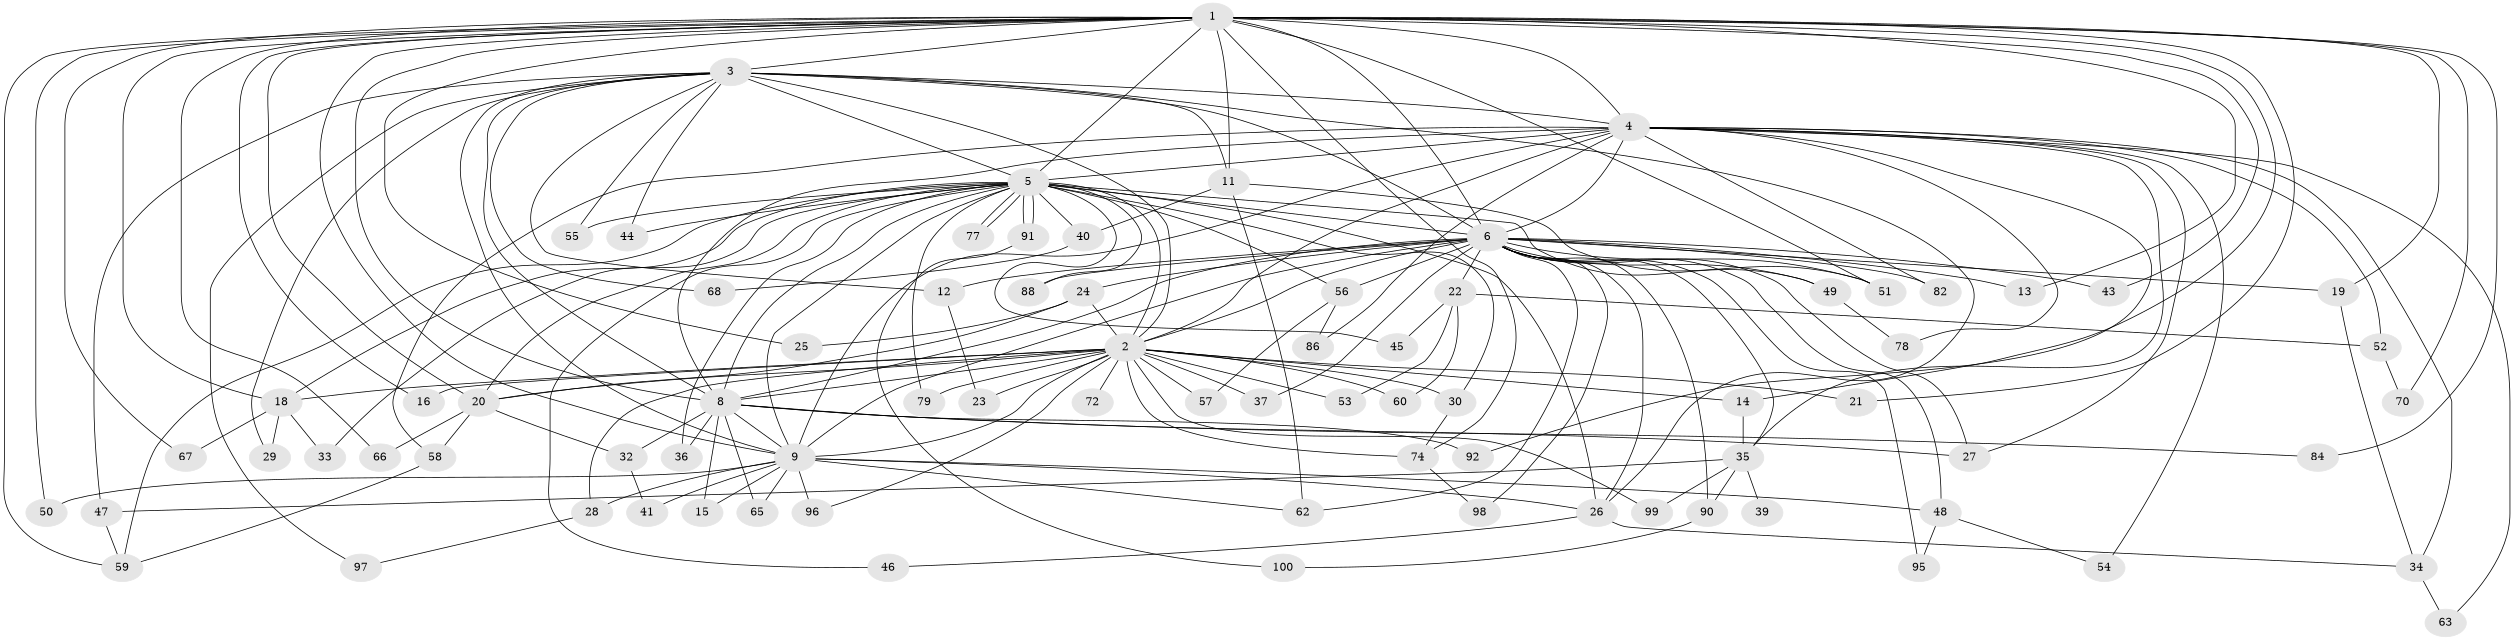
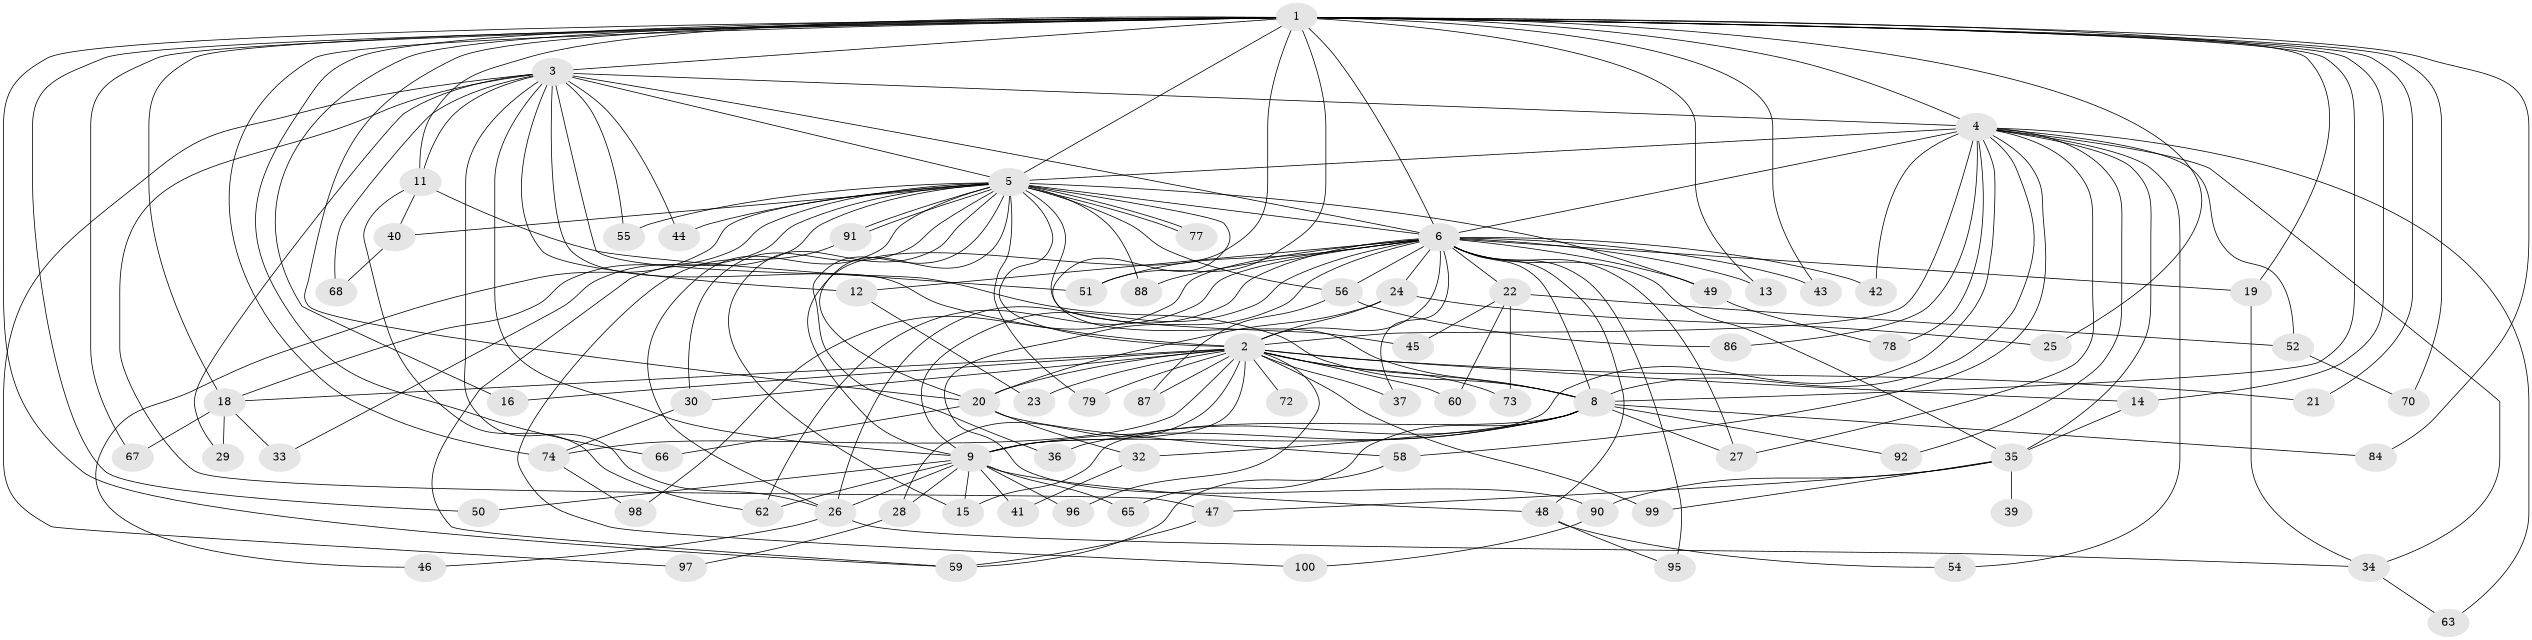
edge "5" -- "9": now "5" -- "15"
node "82": label "82" -> "42"
node "57": label "57" -> "87"
node "53": label "53" -> "73"
